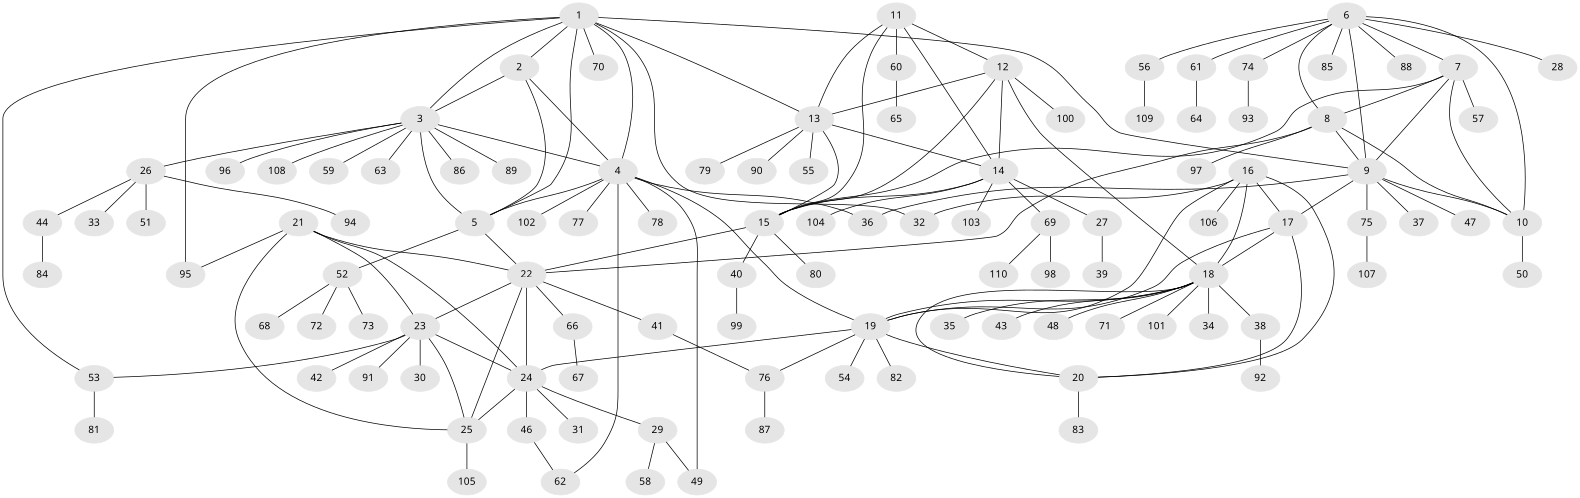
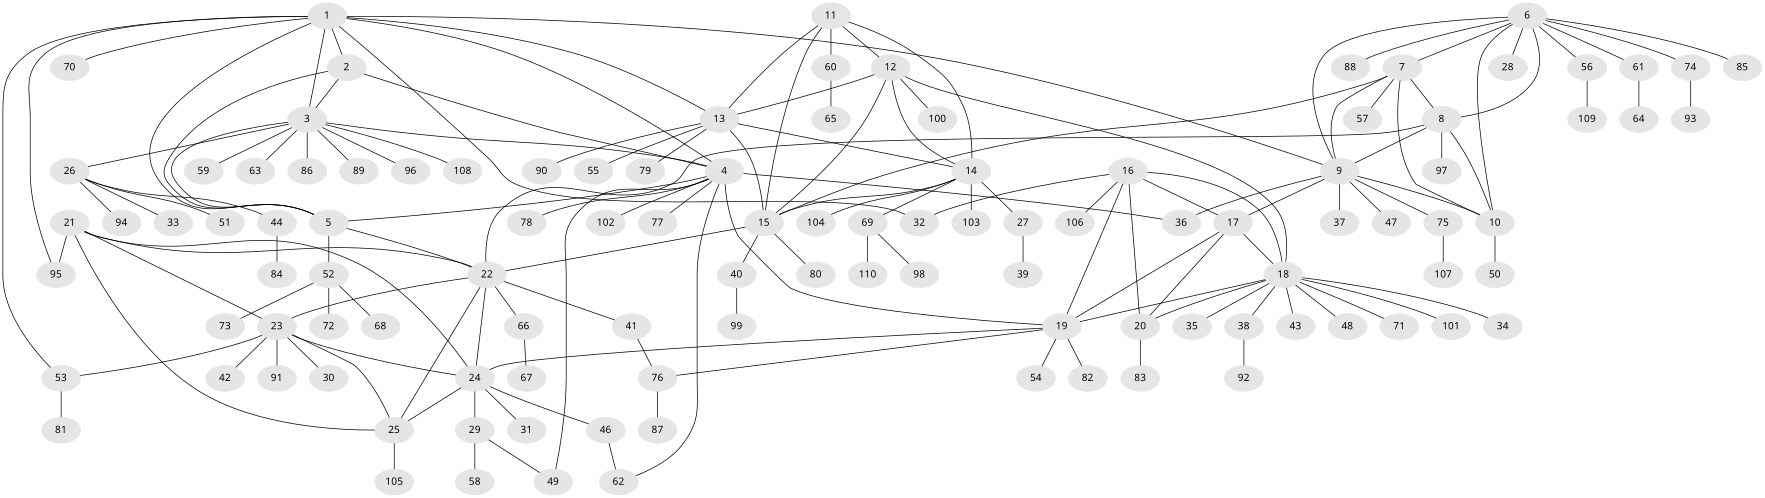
edge "19" -- "20": removed
